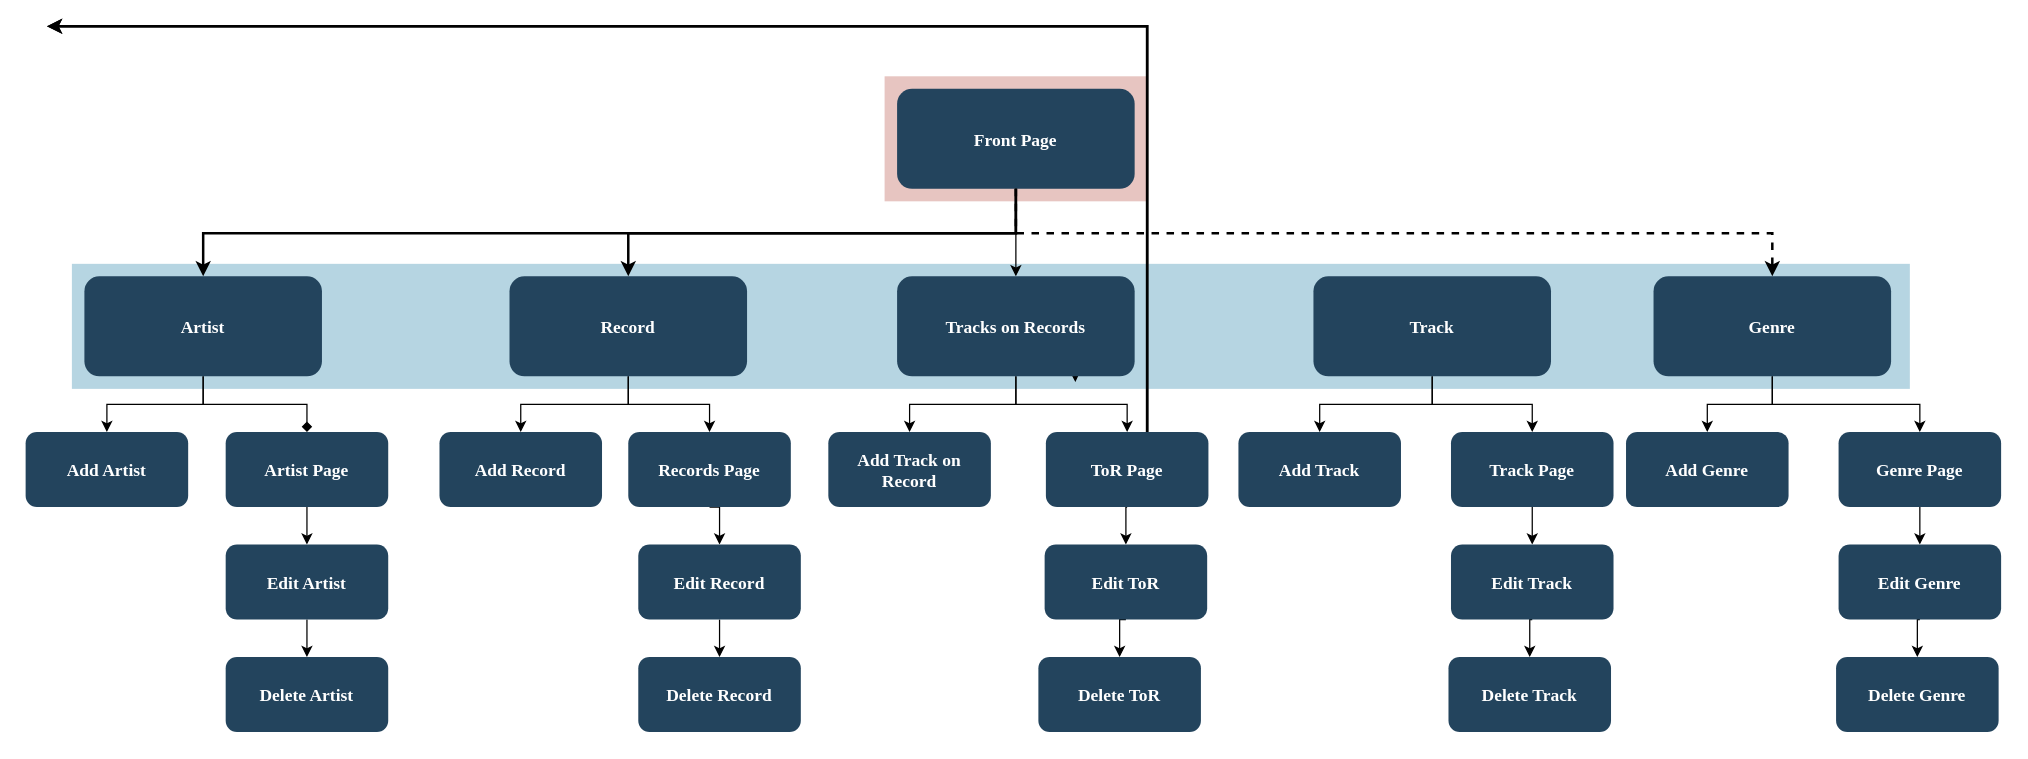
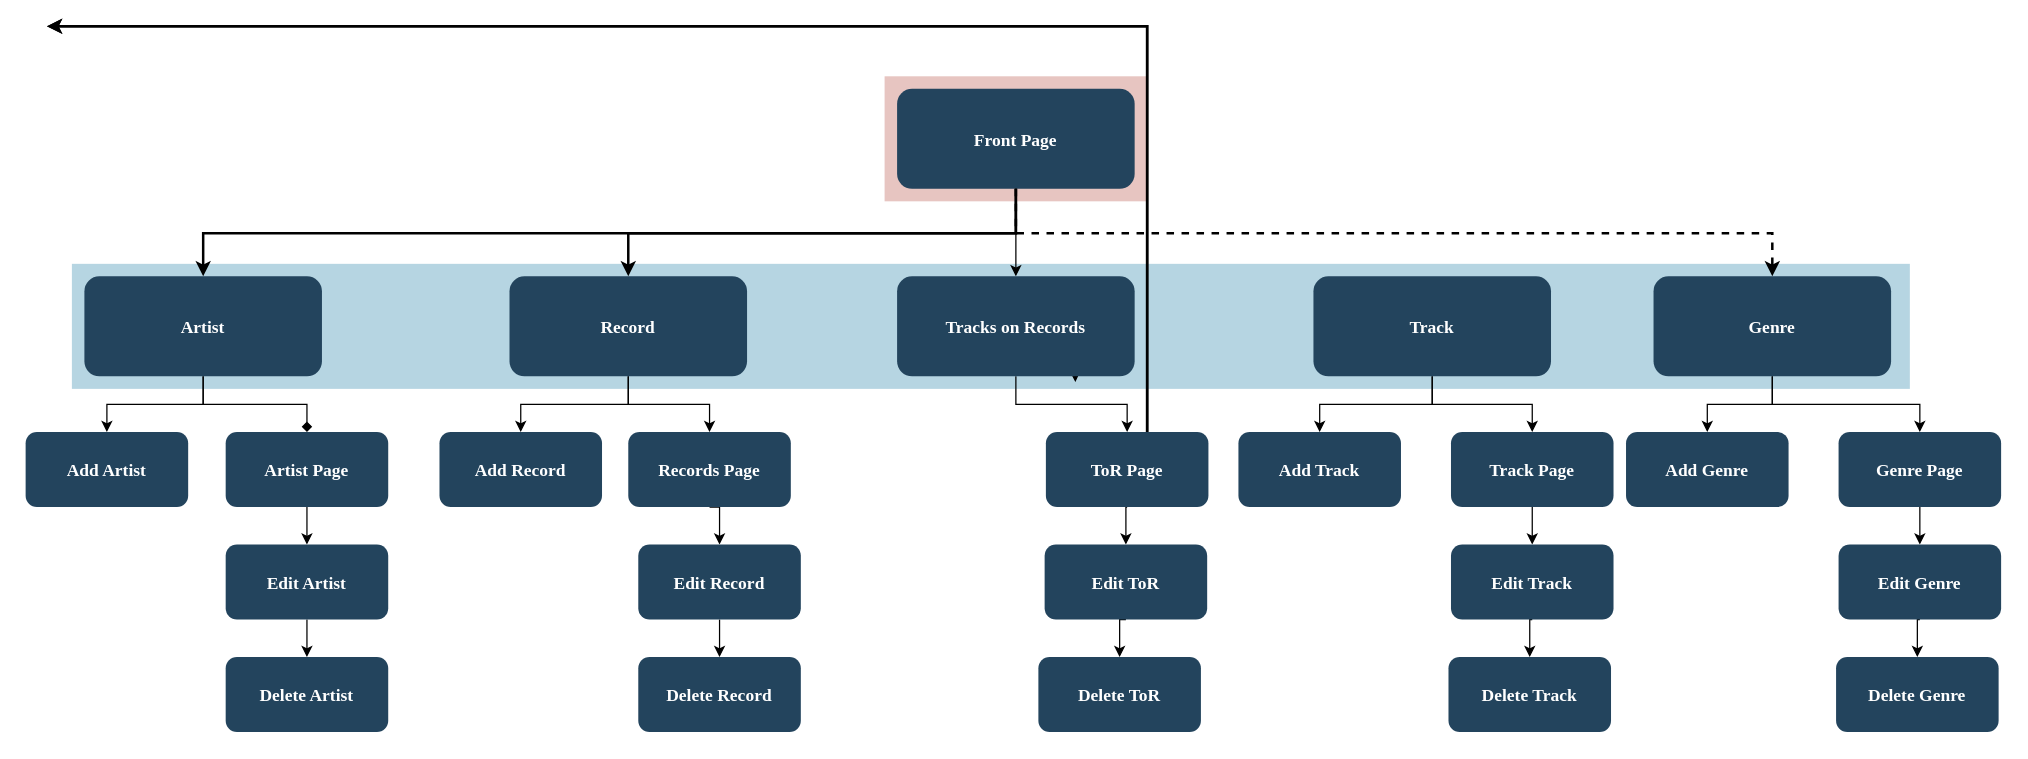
edge "Tracks on Records" -> "Add Track on Record": removed
node "Add Track on Record": removed
